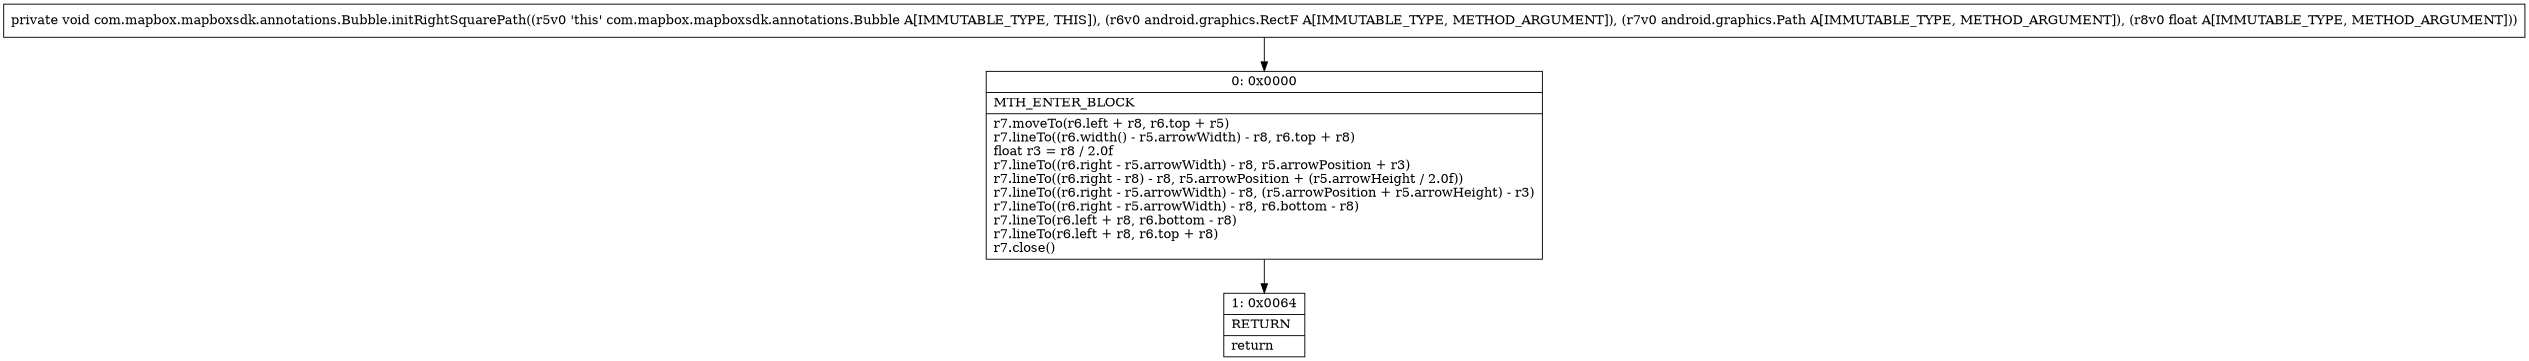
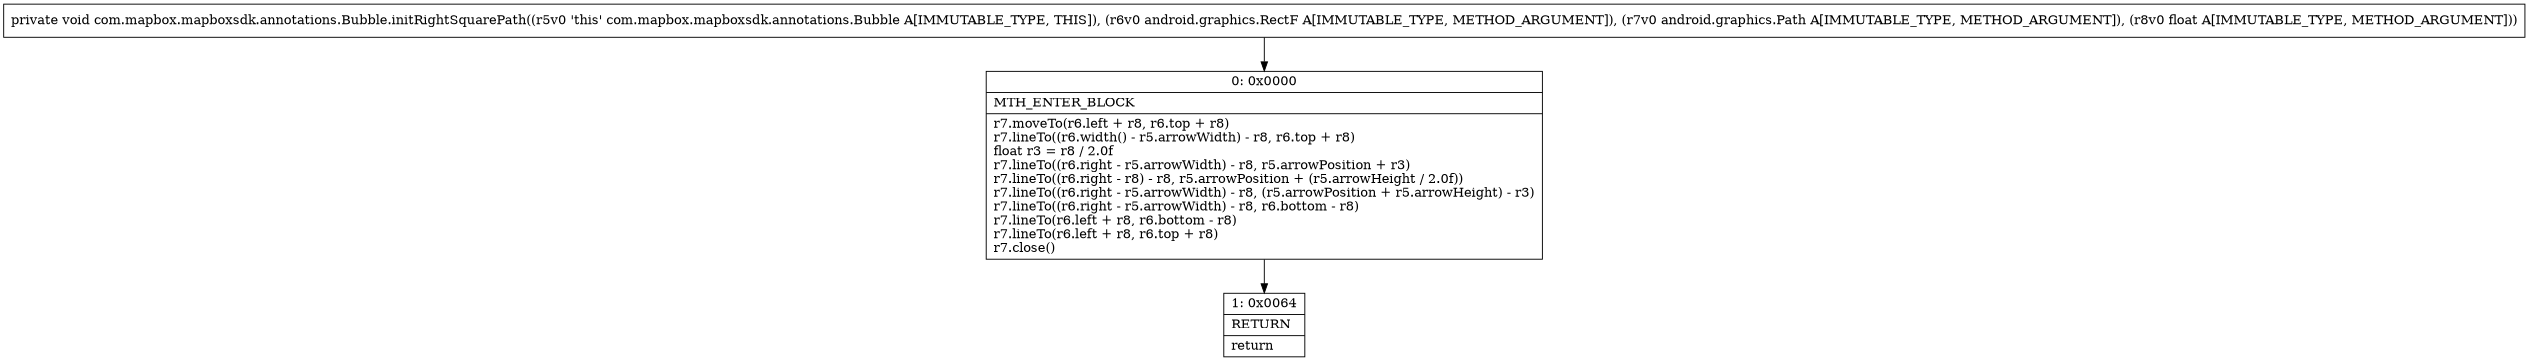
node "0: 0x0000": text "r7.moveTo(r6.left + r8, r6.top + r5)" -> "r7.moveTo(r6.left + r8, r6.top + r8)"
